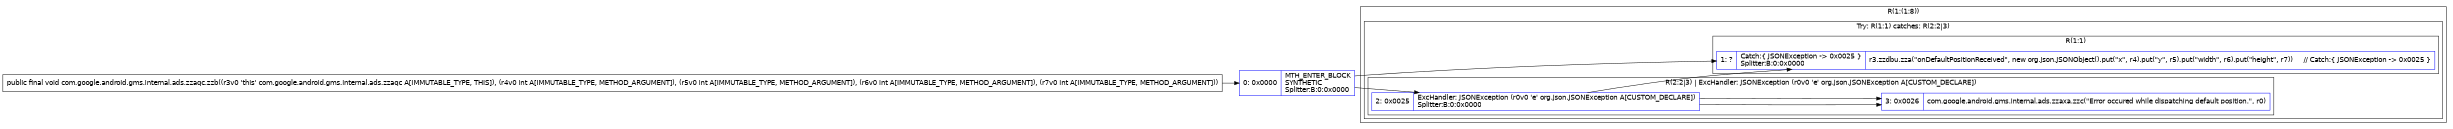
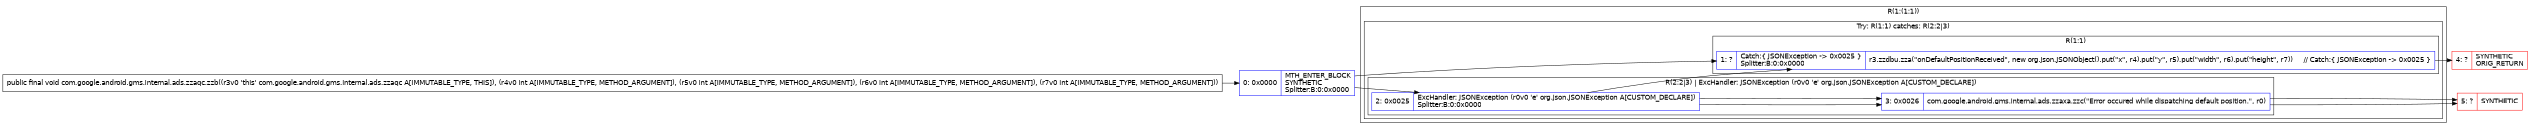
cluster "R(1:(1:8))": label "R(1:(1:8))" -> "R(1:(1:1))"
node "4: ?": added
node "5: ?": added
